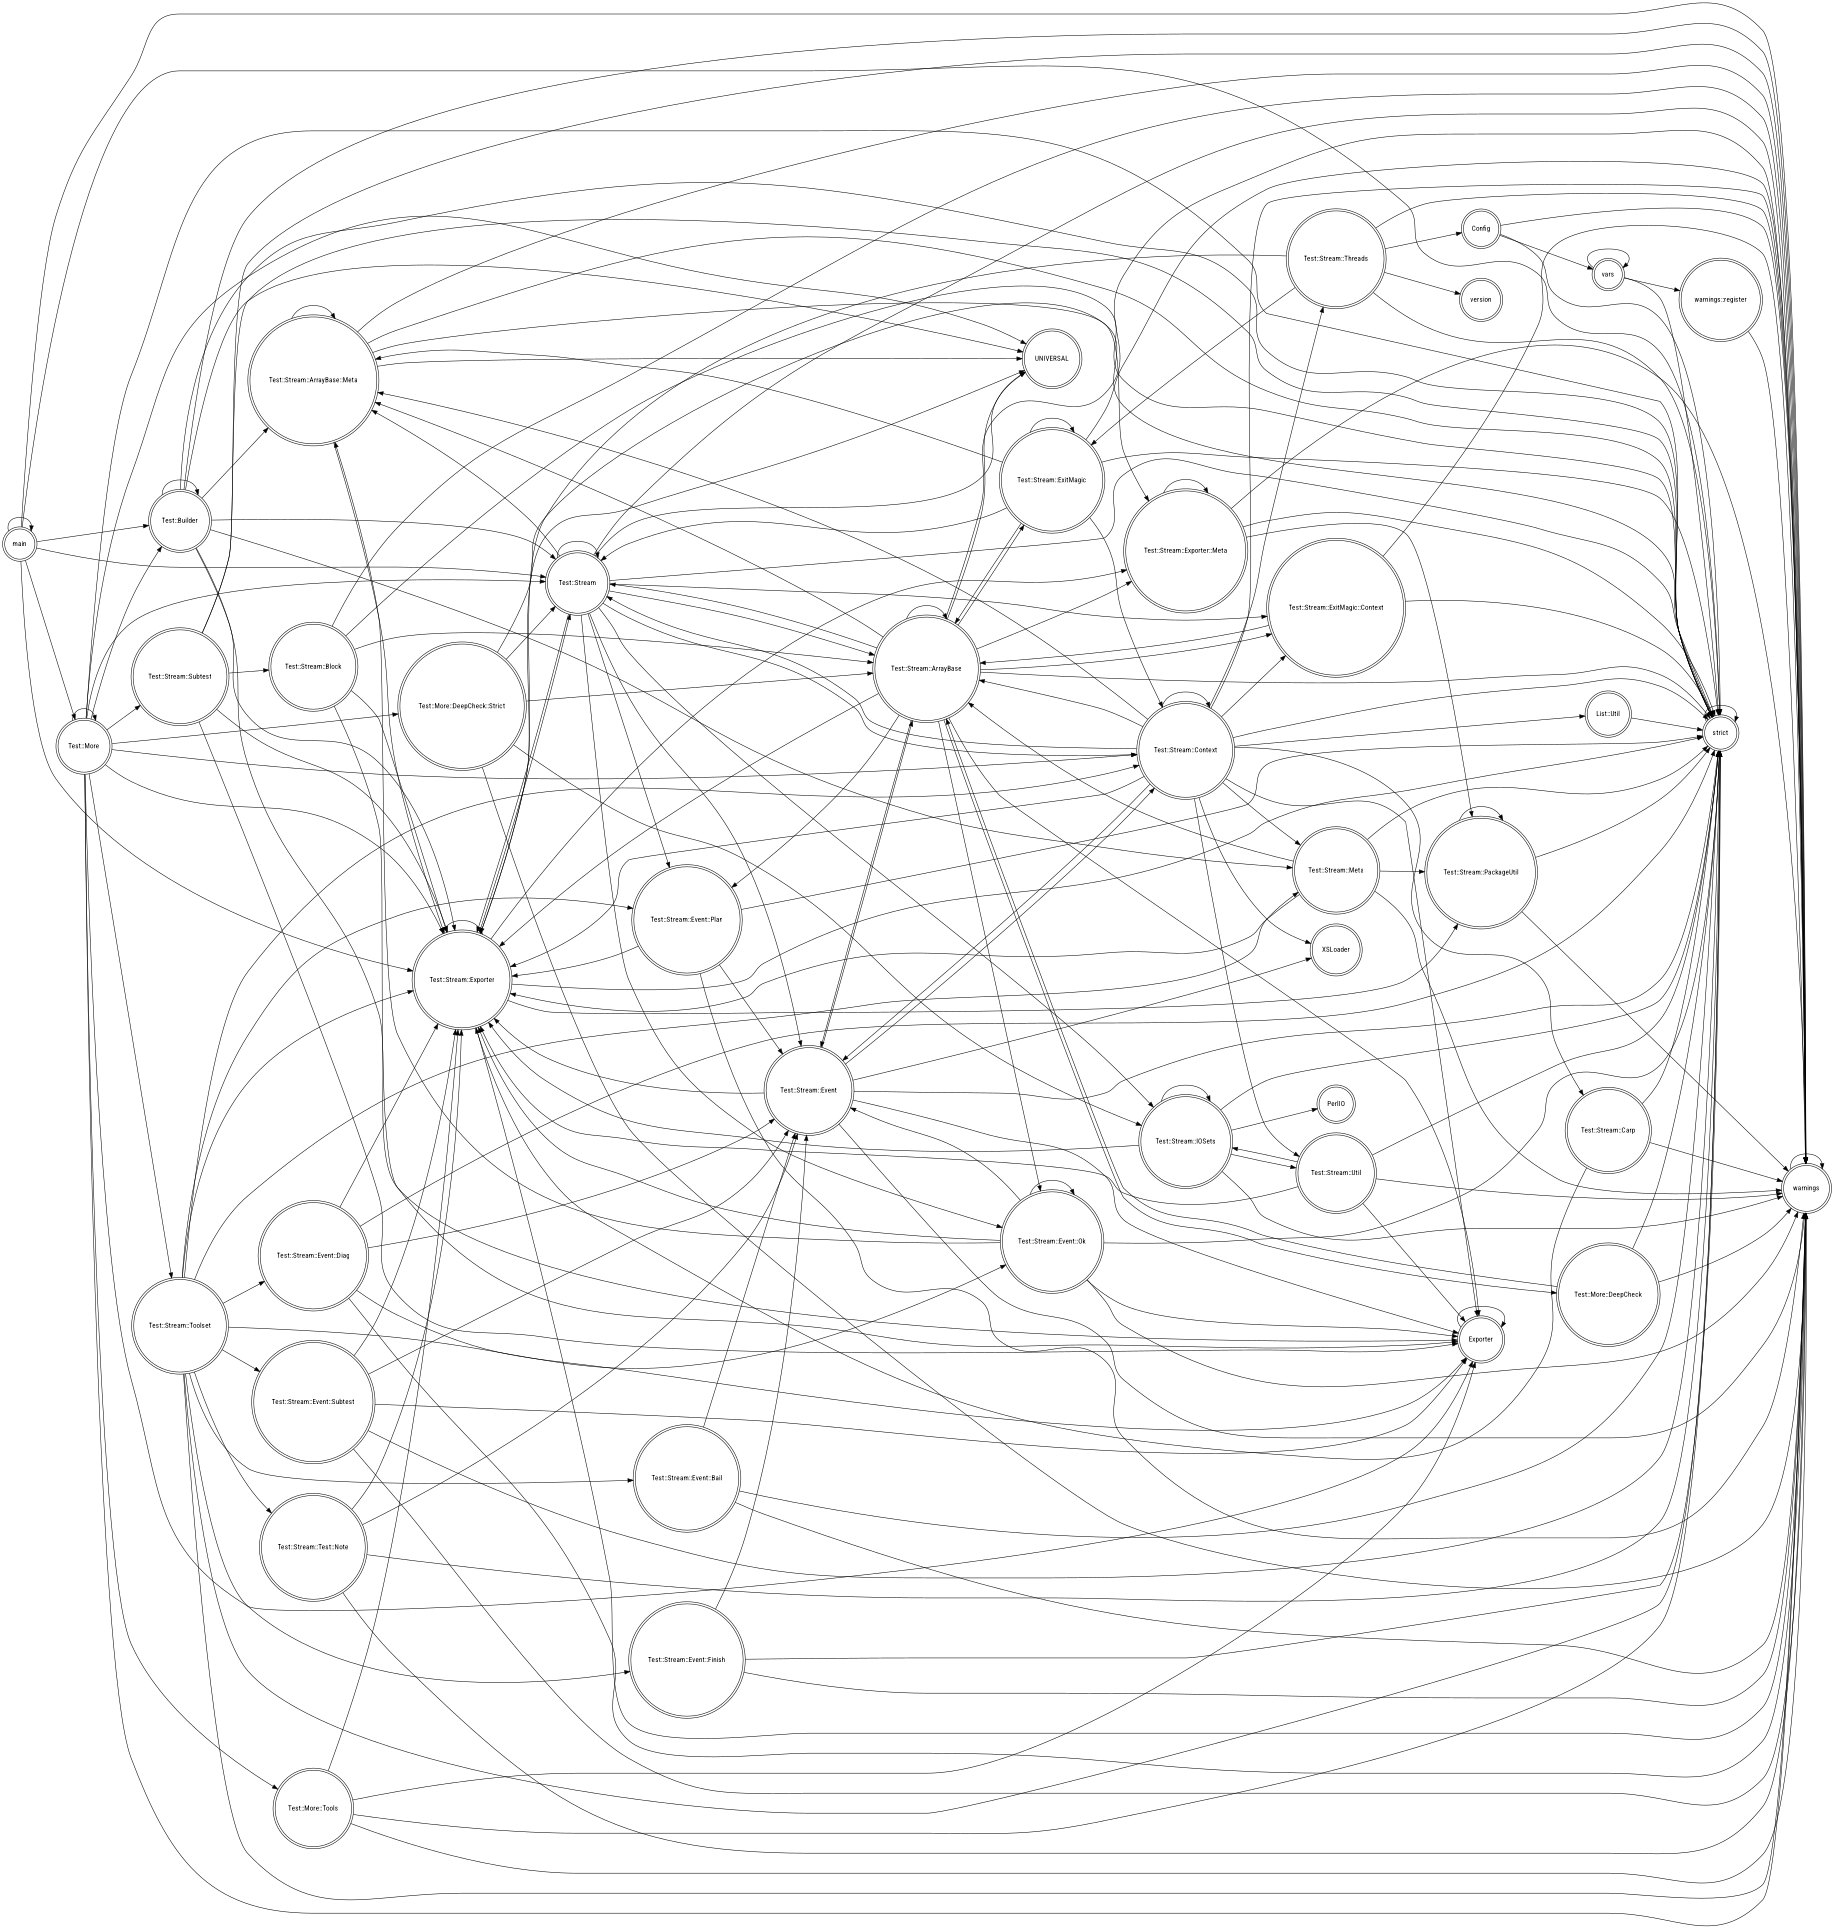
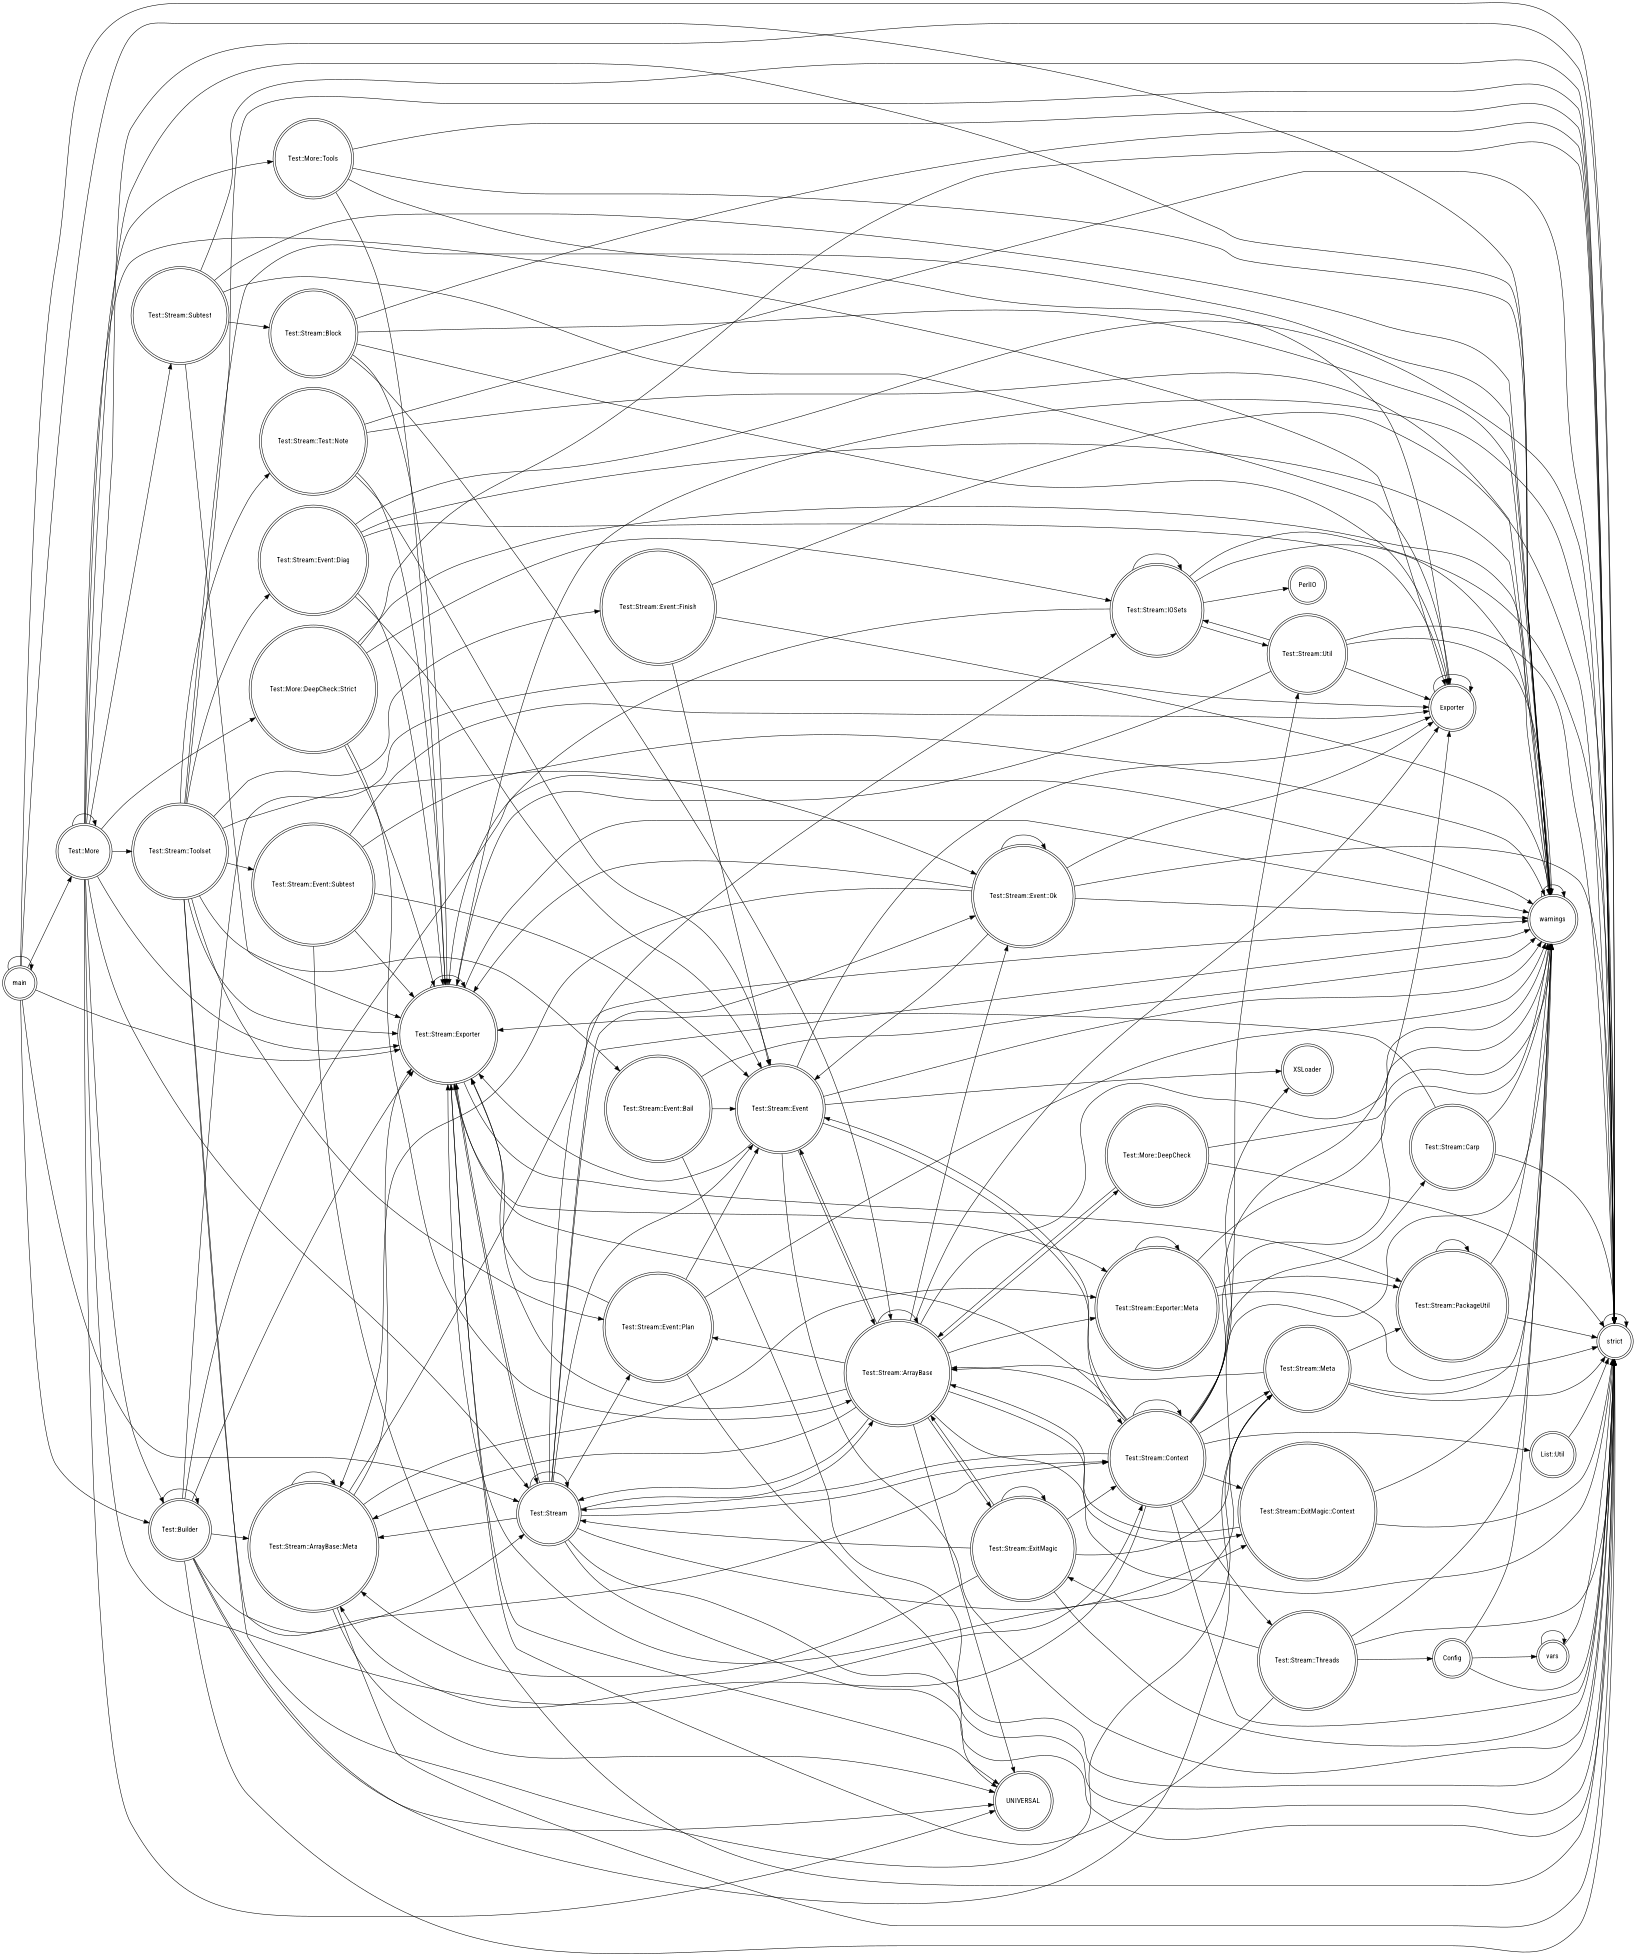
node "version": removed
node "warnings::register": removed
edge "Test::More::DeepCheck::Strict" -> "Test::Stream": now "Test::More::DeepCheck::Strict" -> "Test::Stream::Exporter"
